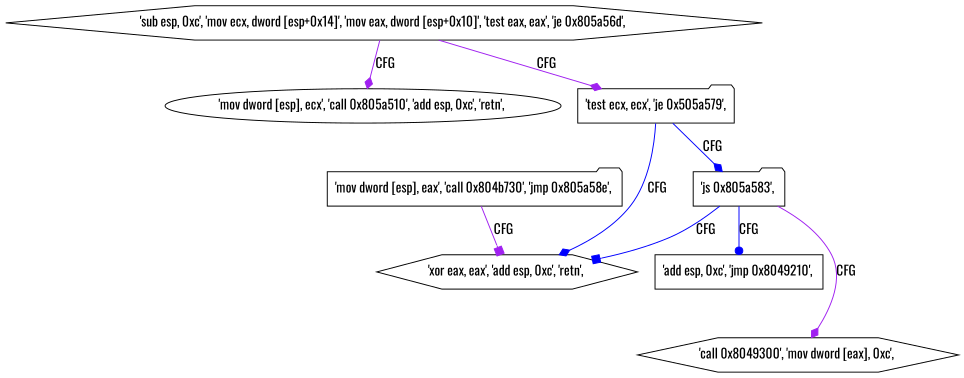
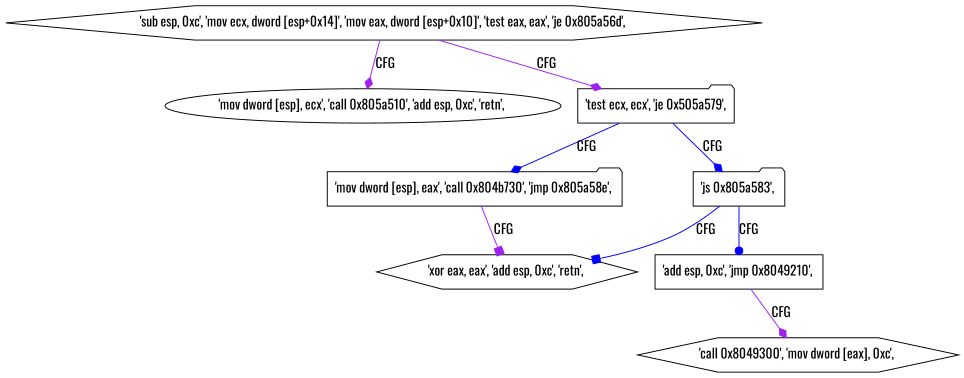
edge "'test ecx, ecx', 'je 0x505a579'," -> "'xor eax, eax', 'add esp, 0xc', 'retn',": now "'test ecx, ecx', 'je 0x505a579'," -> "'mov dword [esp], eax', 'call 0x804b730', 'jmp 0x805a58e',"
edge "'js 0x805a583'," -> "'call 0x8049300', 'mov dword [eax], 0xc',": now "'add esp, 0xc', 'jmp 0x8049210'," -> "'call 0x8049300', 'mov dword [eax], 0xc',"
